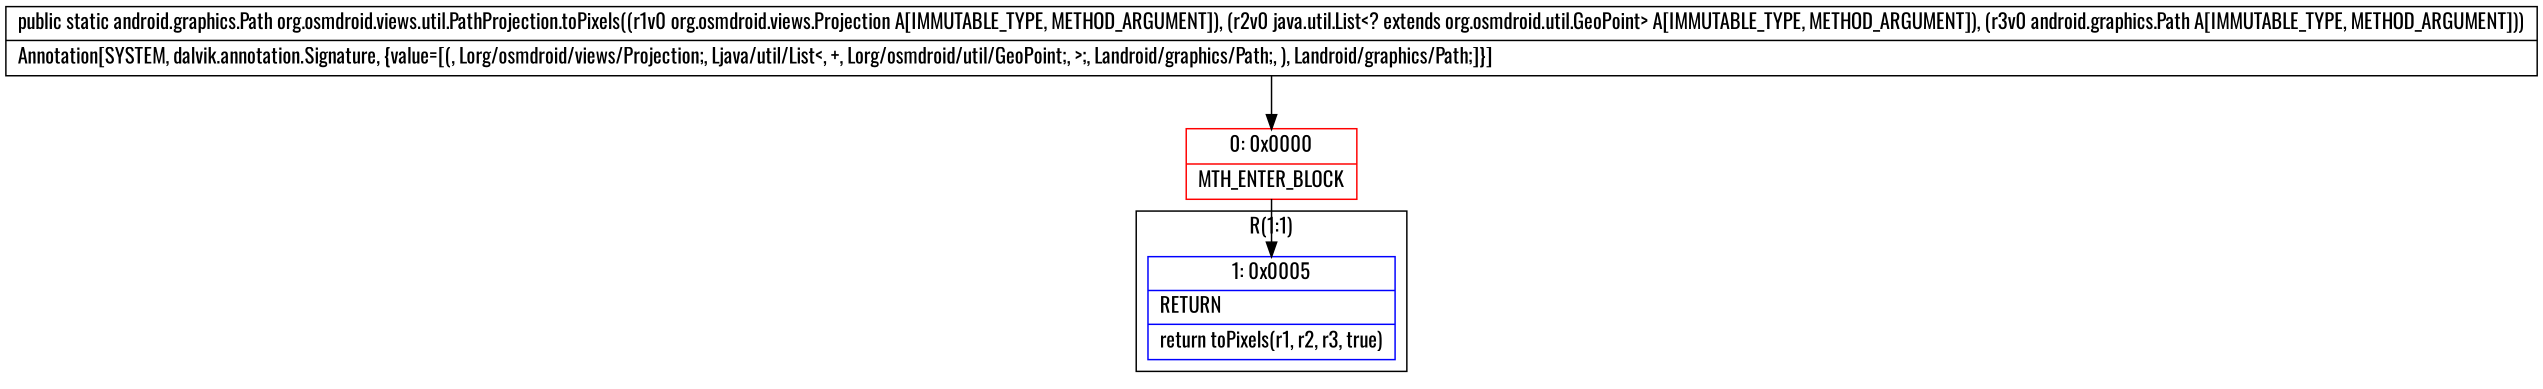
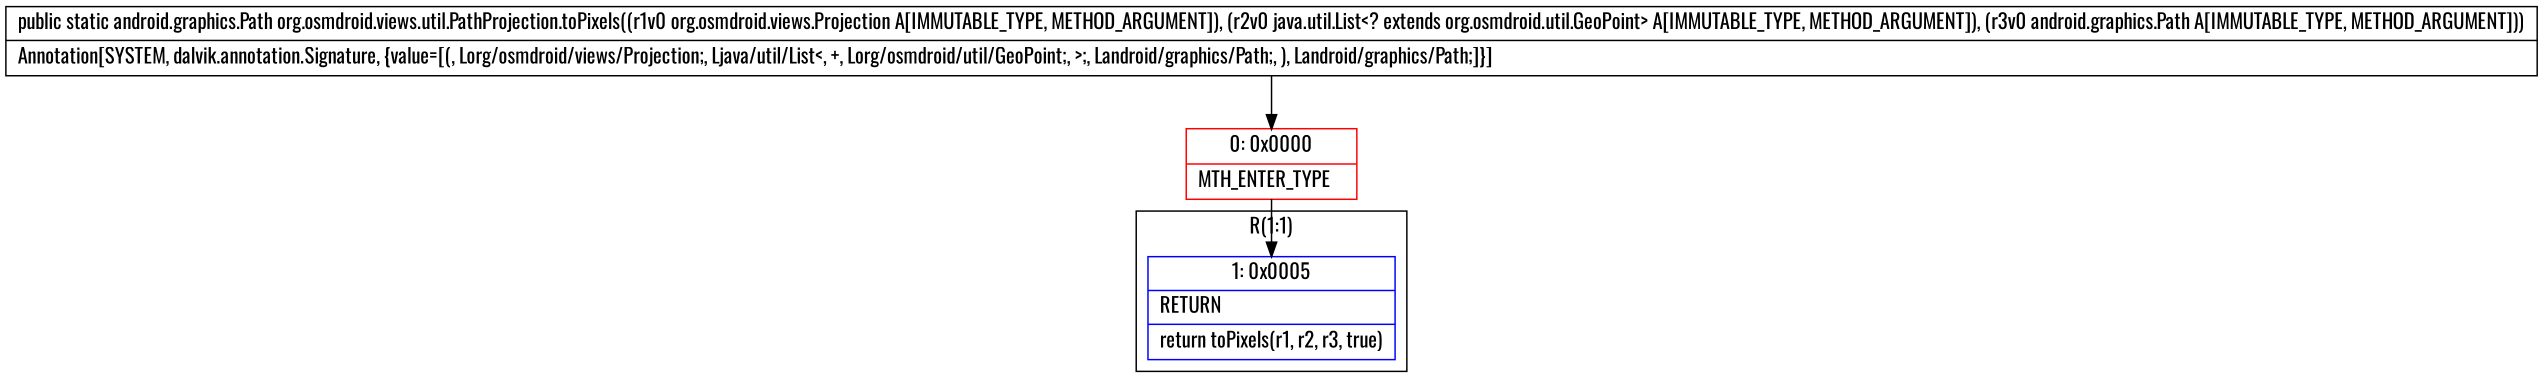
node "0: 0x0000": text "MTH_ENTER_BLOCK" -> "MTH_ENTER_TYPE"
